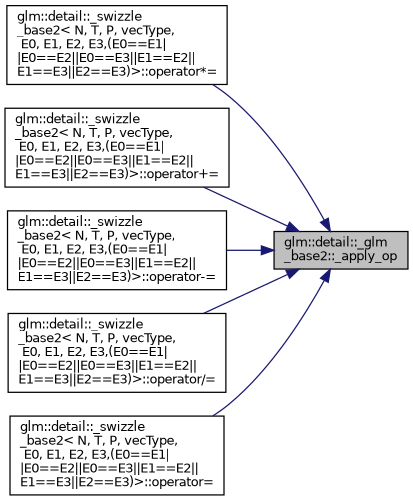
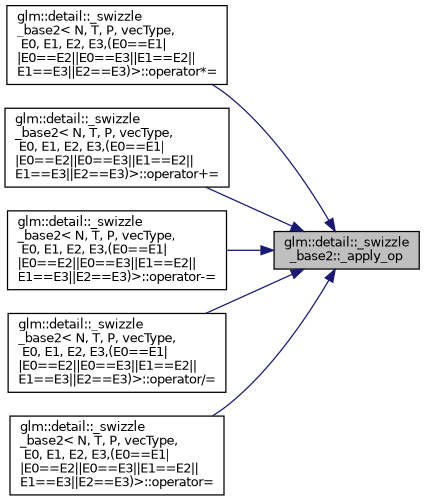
node "glm::detail::_glm _base2::_apply_op": label "glm::detail::_glm _base2::_apply_op" -> "glm::detail::_swizzle _base2::_apply_op"
